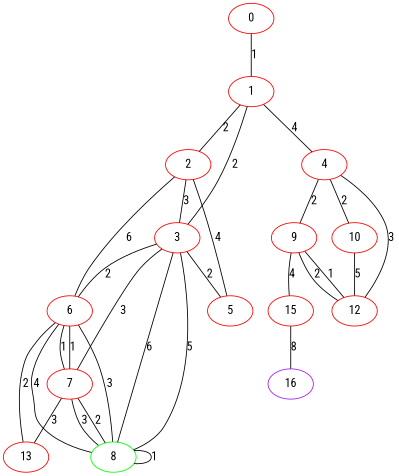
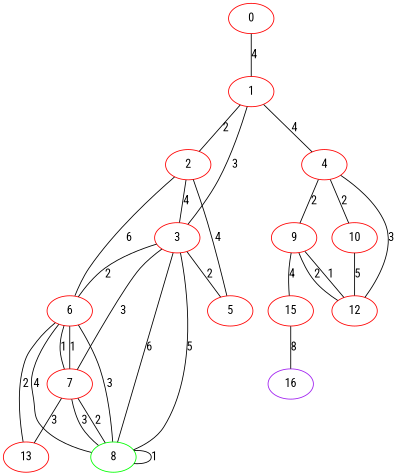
edge "0" -- "1": label "1" -> "4"
edge "1" -- "3": label "2" -> "3"
edge "2" -- "3": label "3" -> "4"
